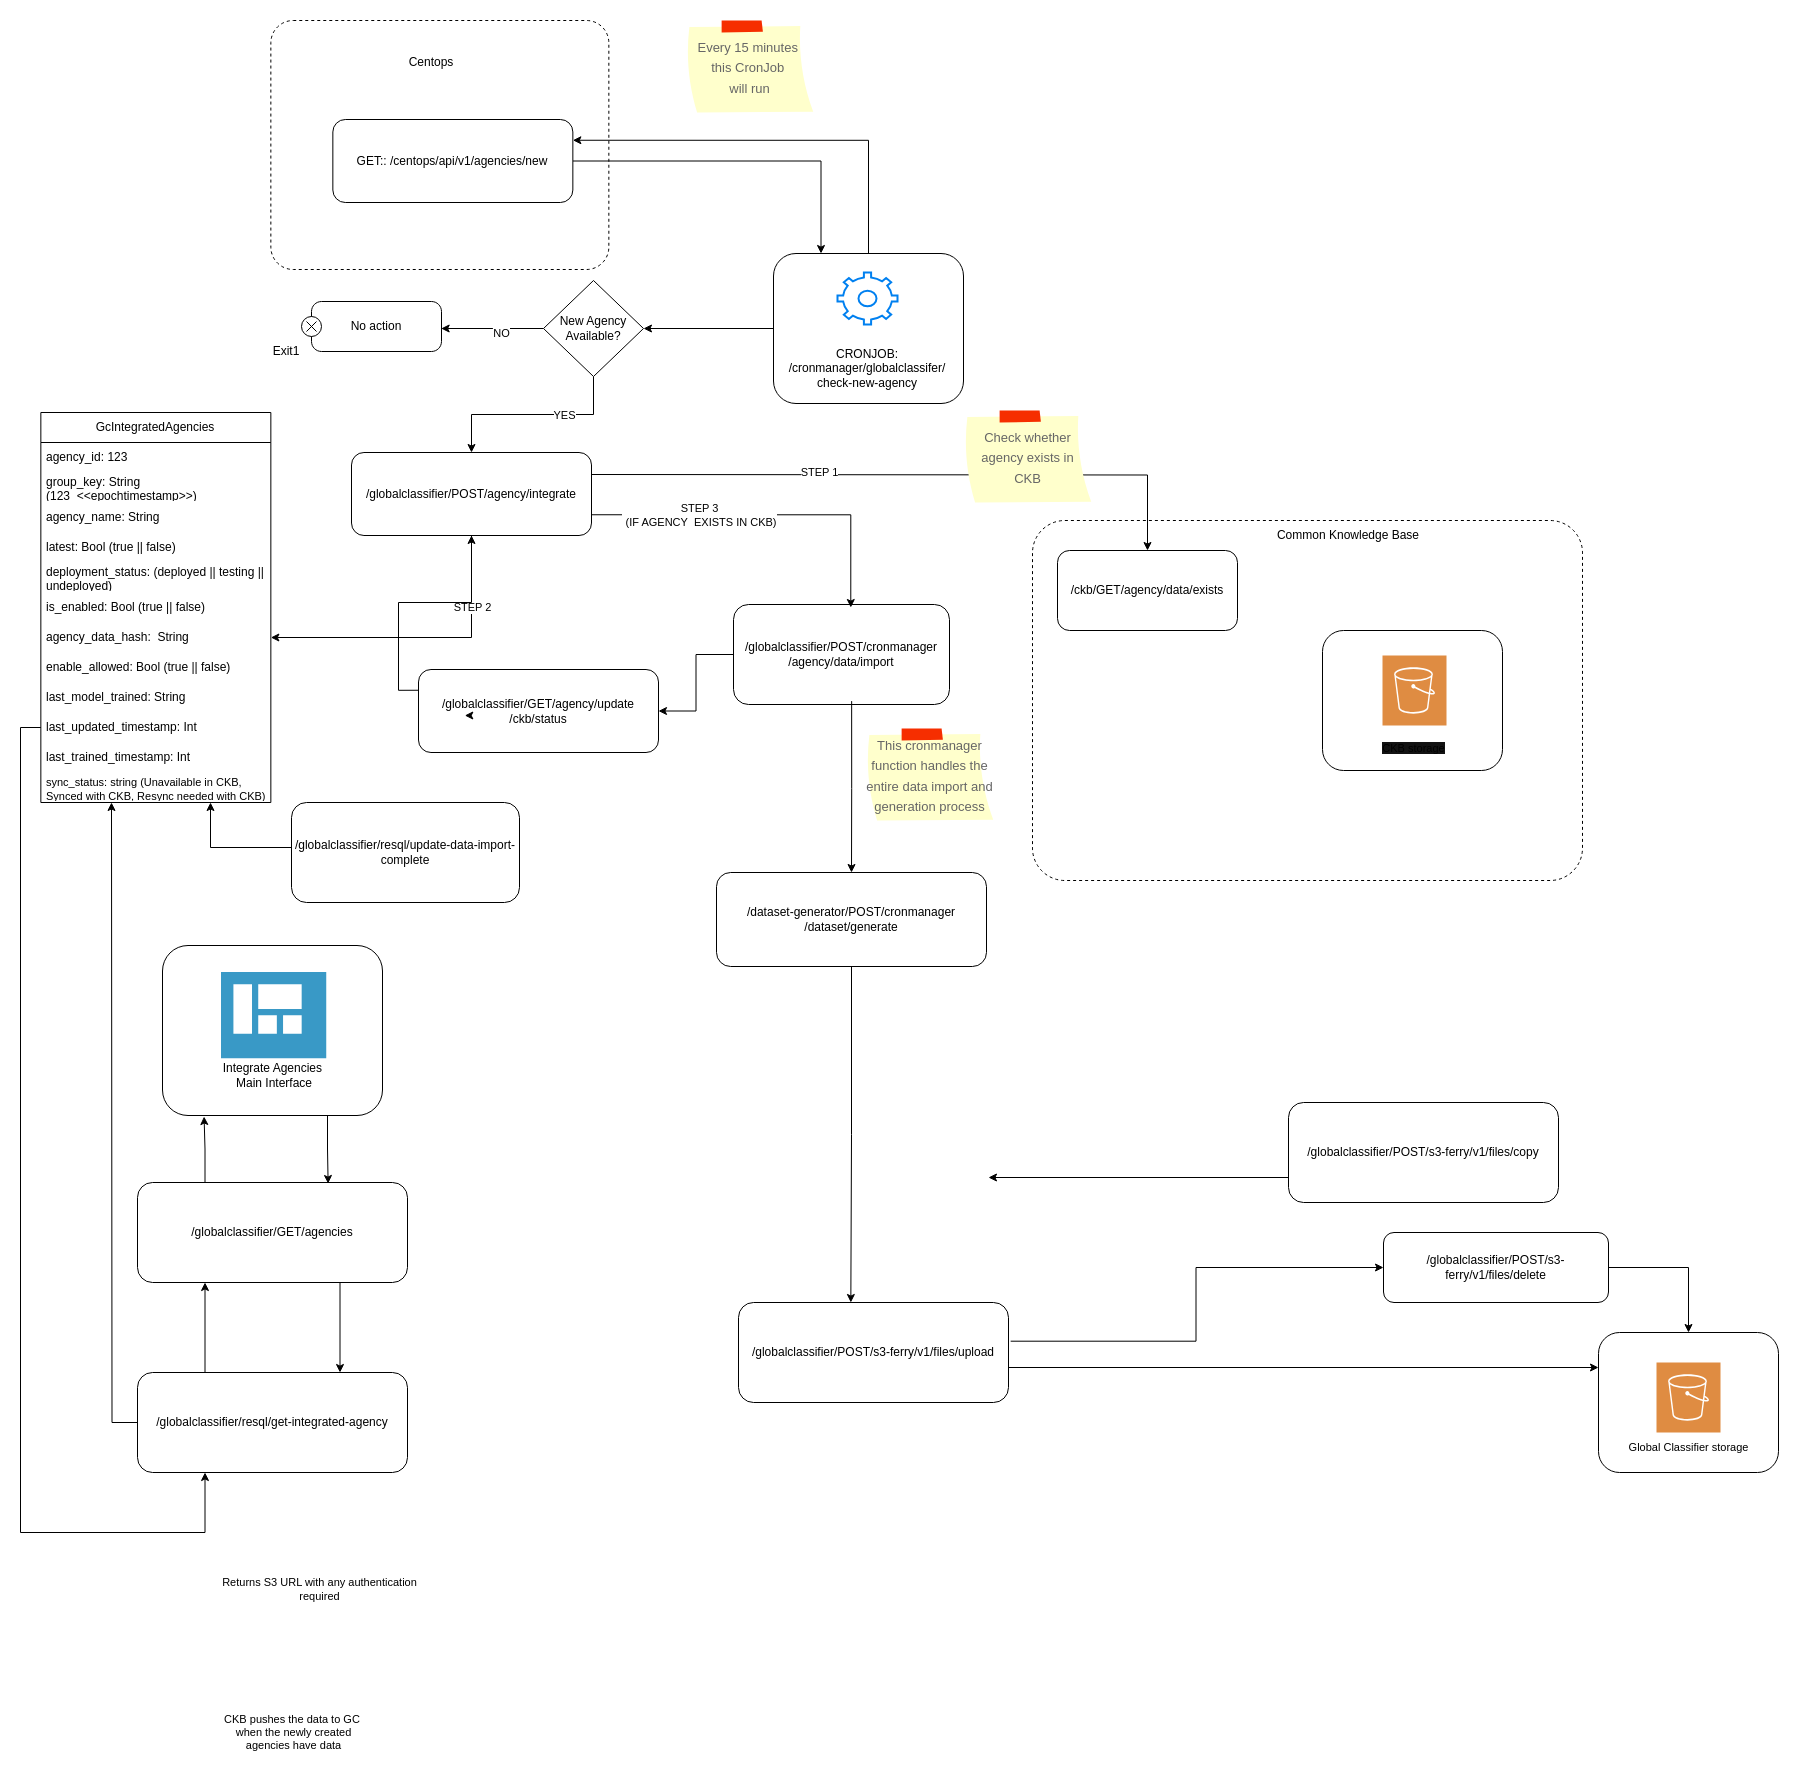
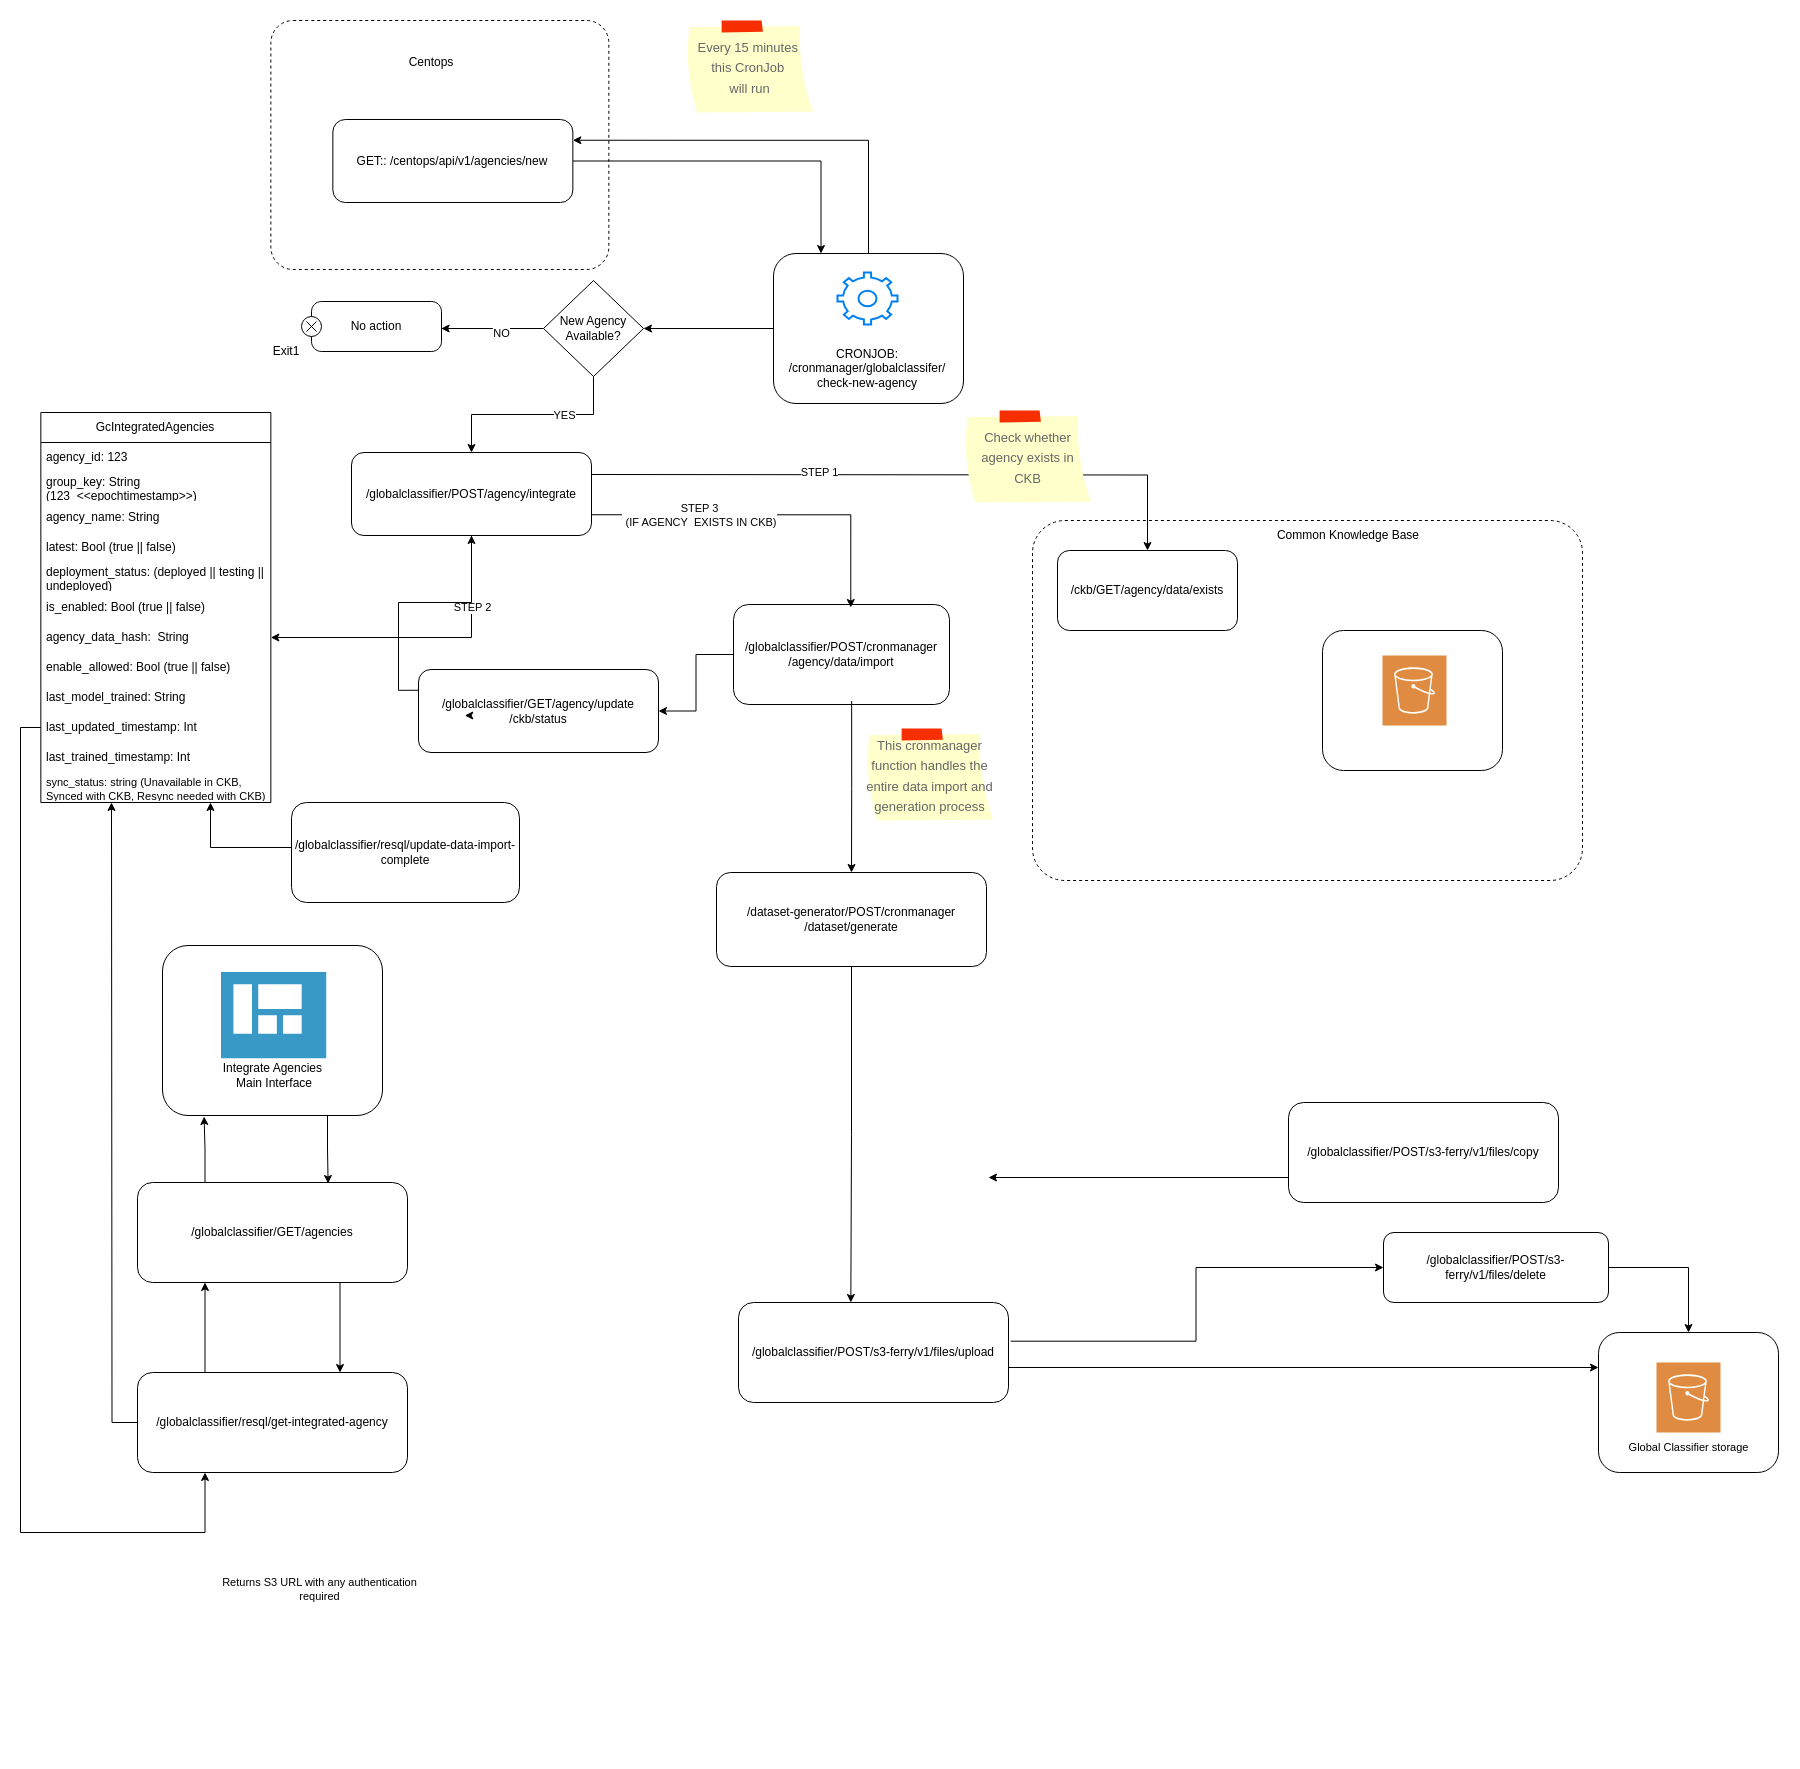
node "CKB storage": removed
node "CKB pushes the data to GC when the newly created agencies have data": removed
